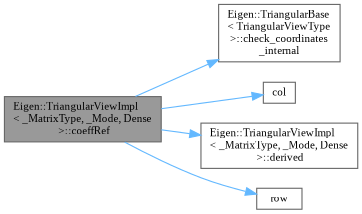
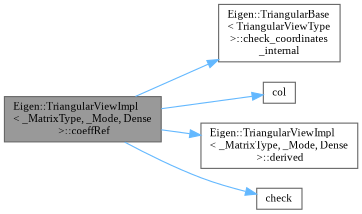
node "row": label "row" -> "check"
